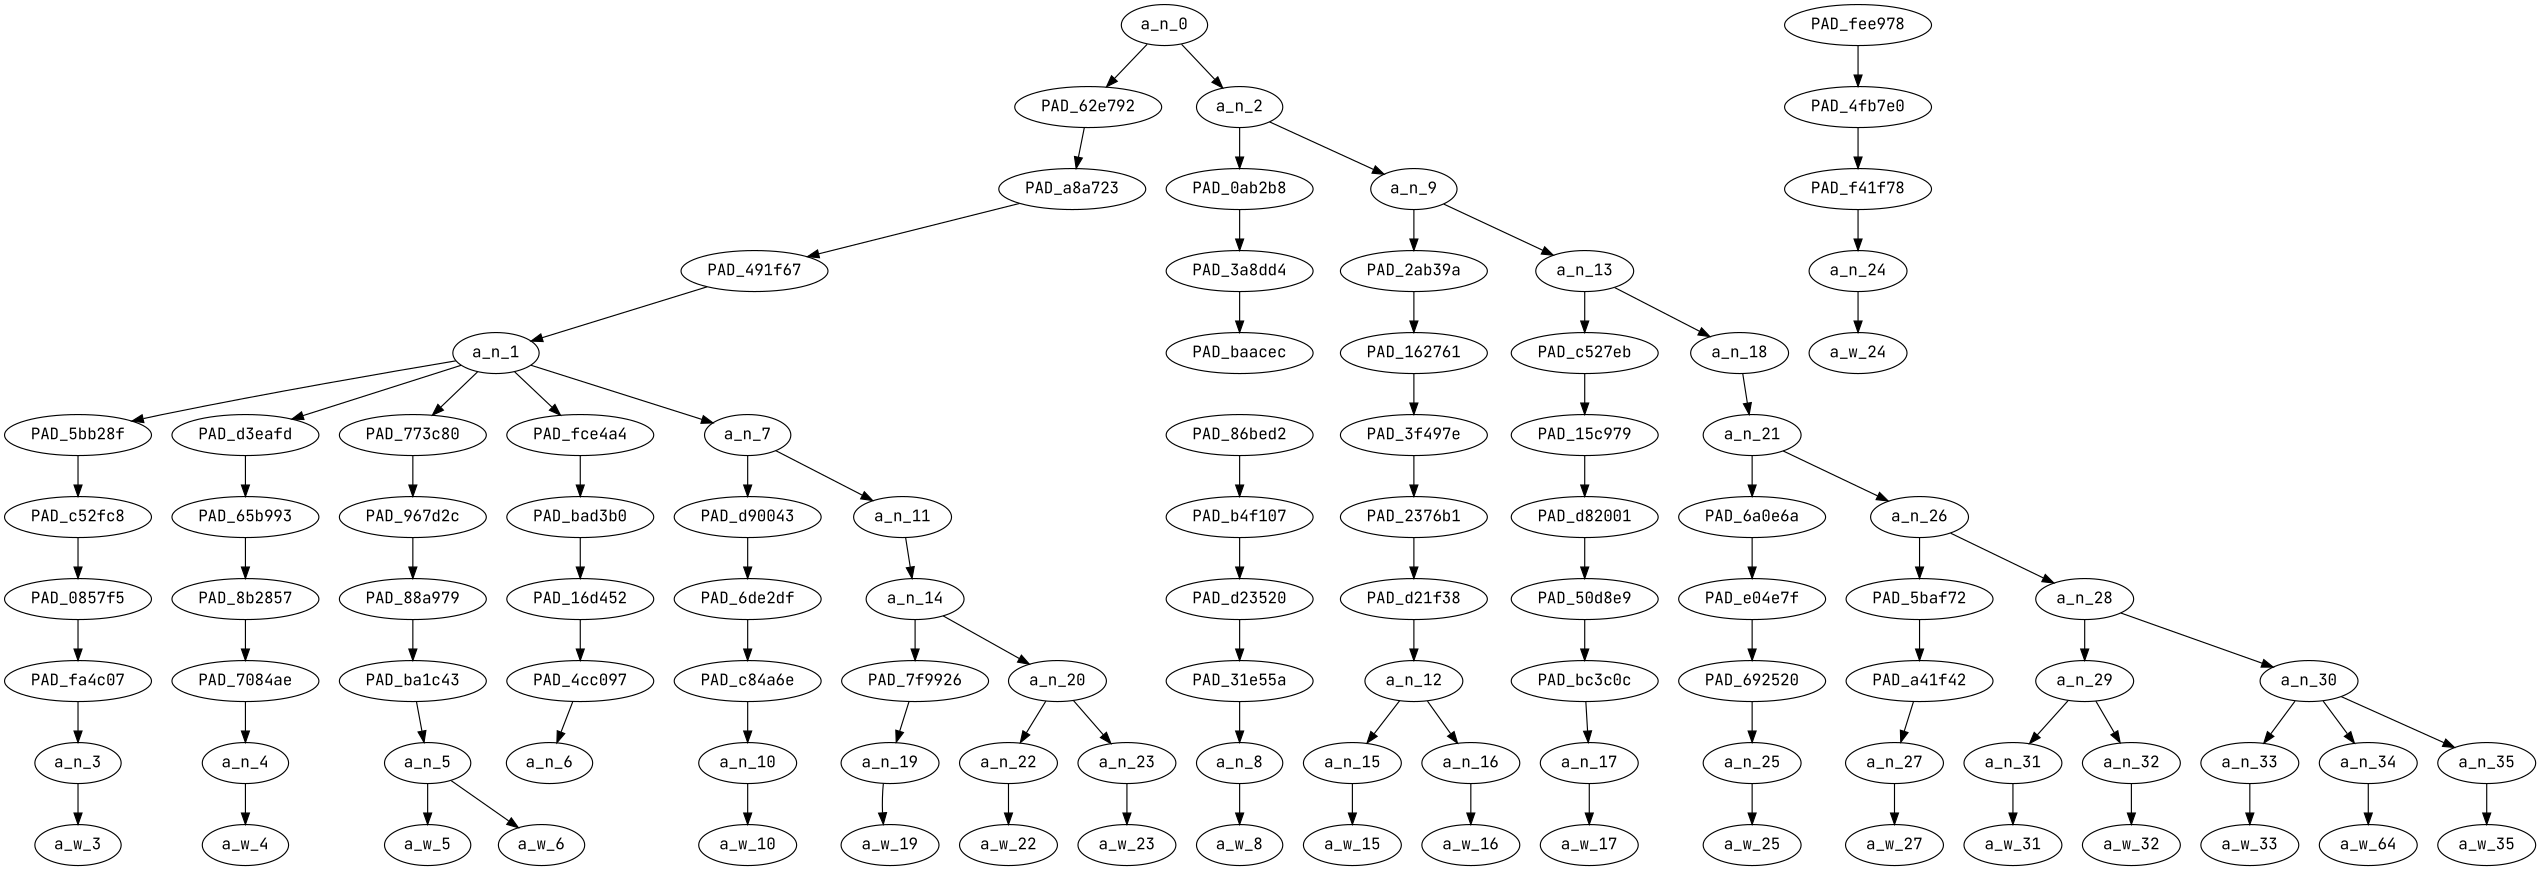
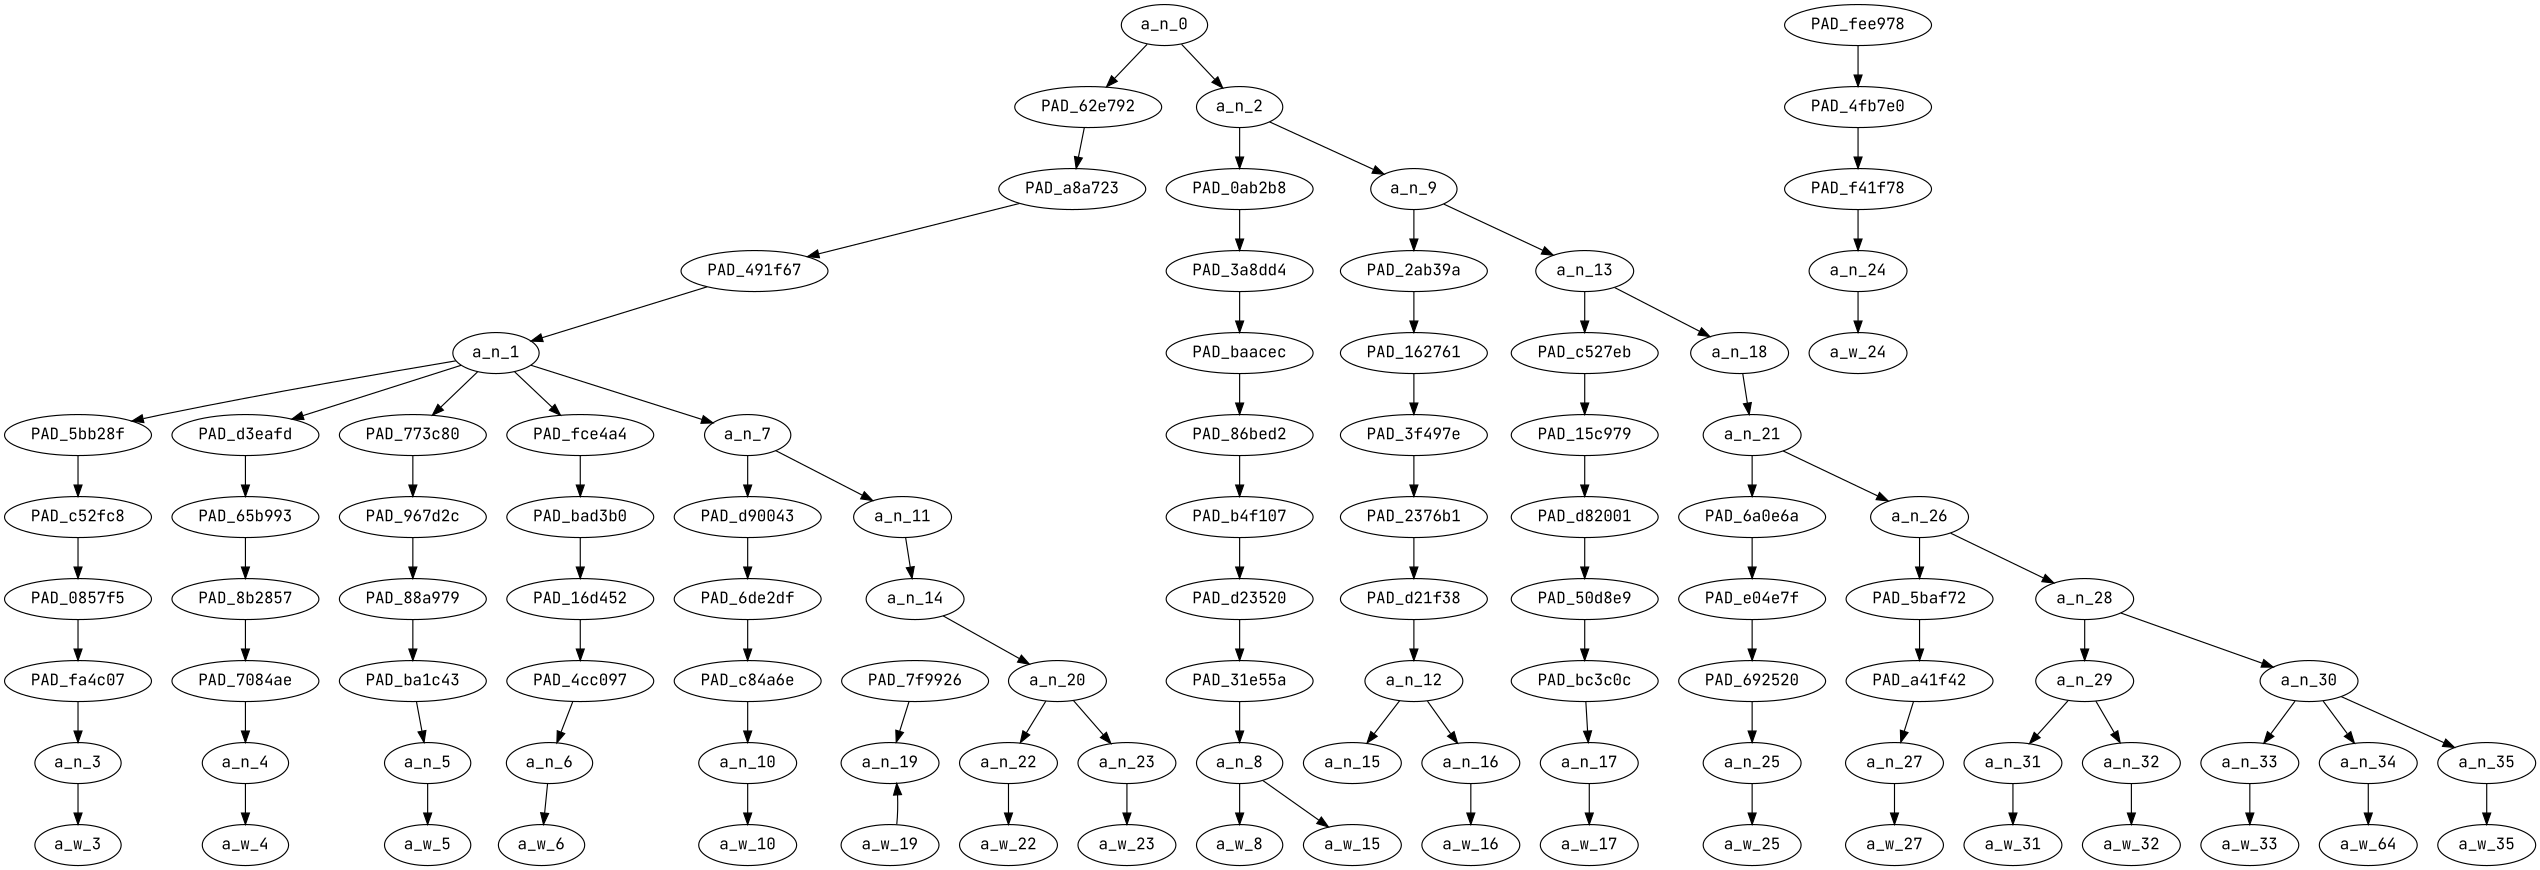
edge "PAD_baacec" -> "PAD_86bed2": added
edge "a_n_14" -> "PAD_7f9926": removed
edge "a_n_19" -> "a_w_19": reversed
edge "a_n_15" -> "a_w_15": now "a_n_8" -> "a_w_15"
edge "a_n_5" -> "a_w_6": now "a_n_6" -> "a_w_6"
